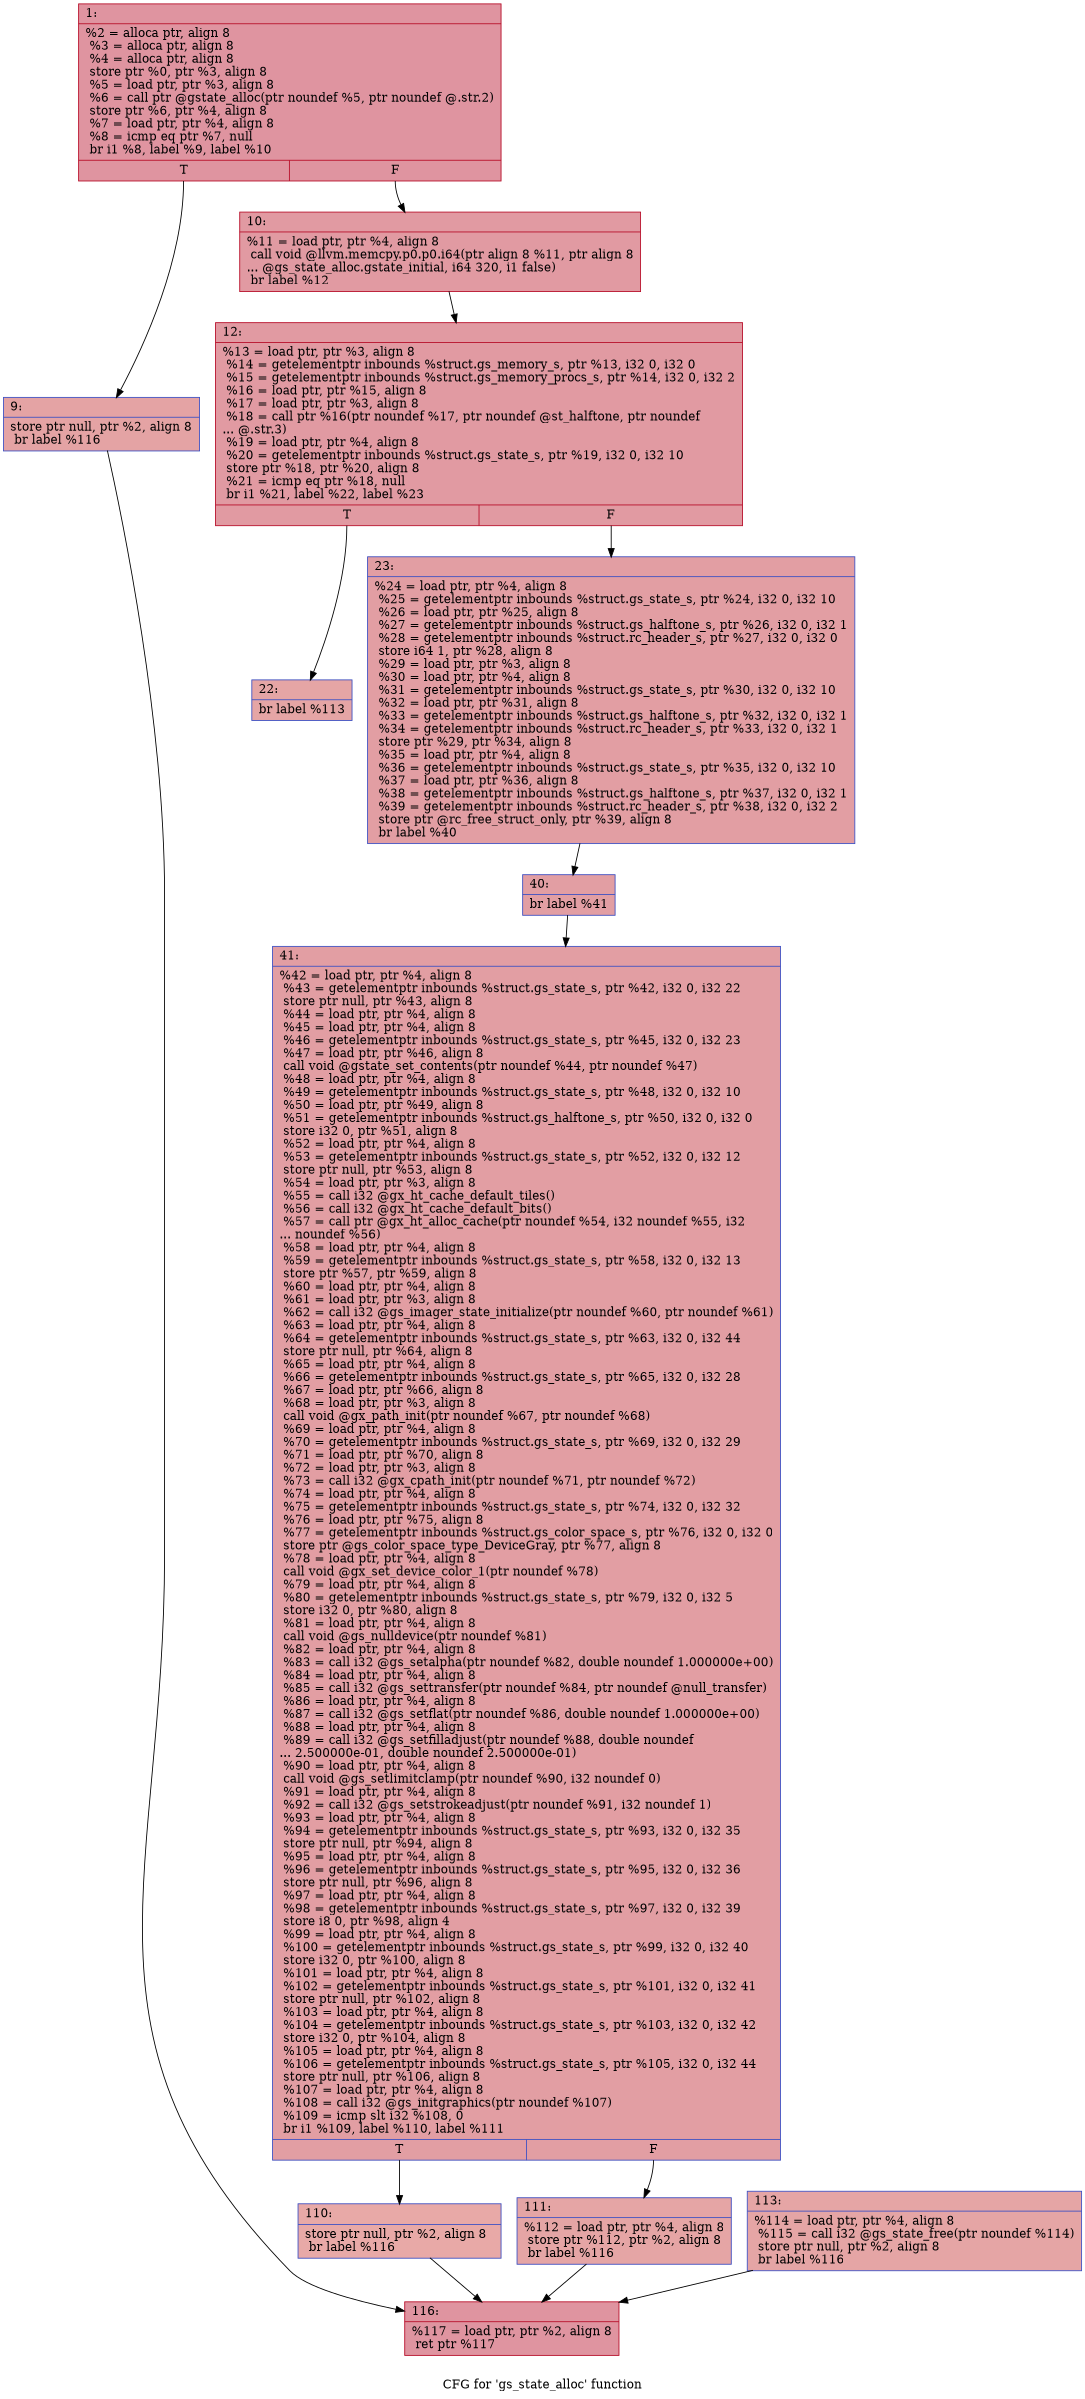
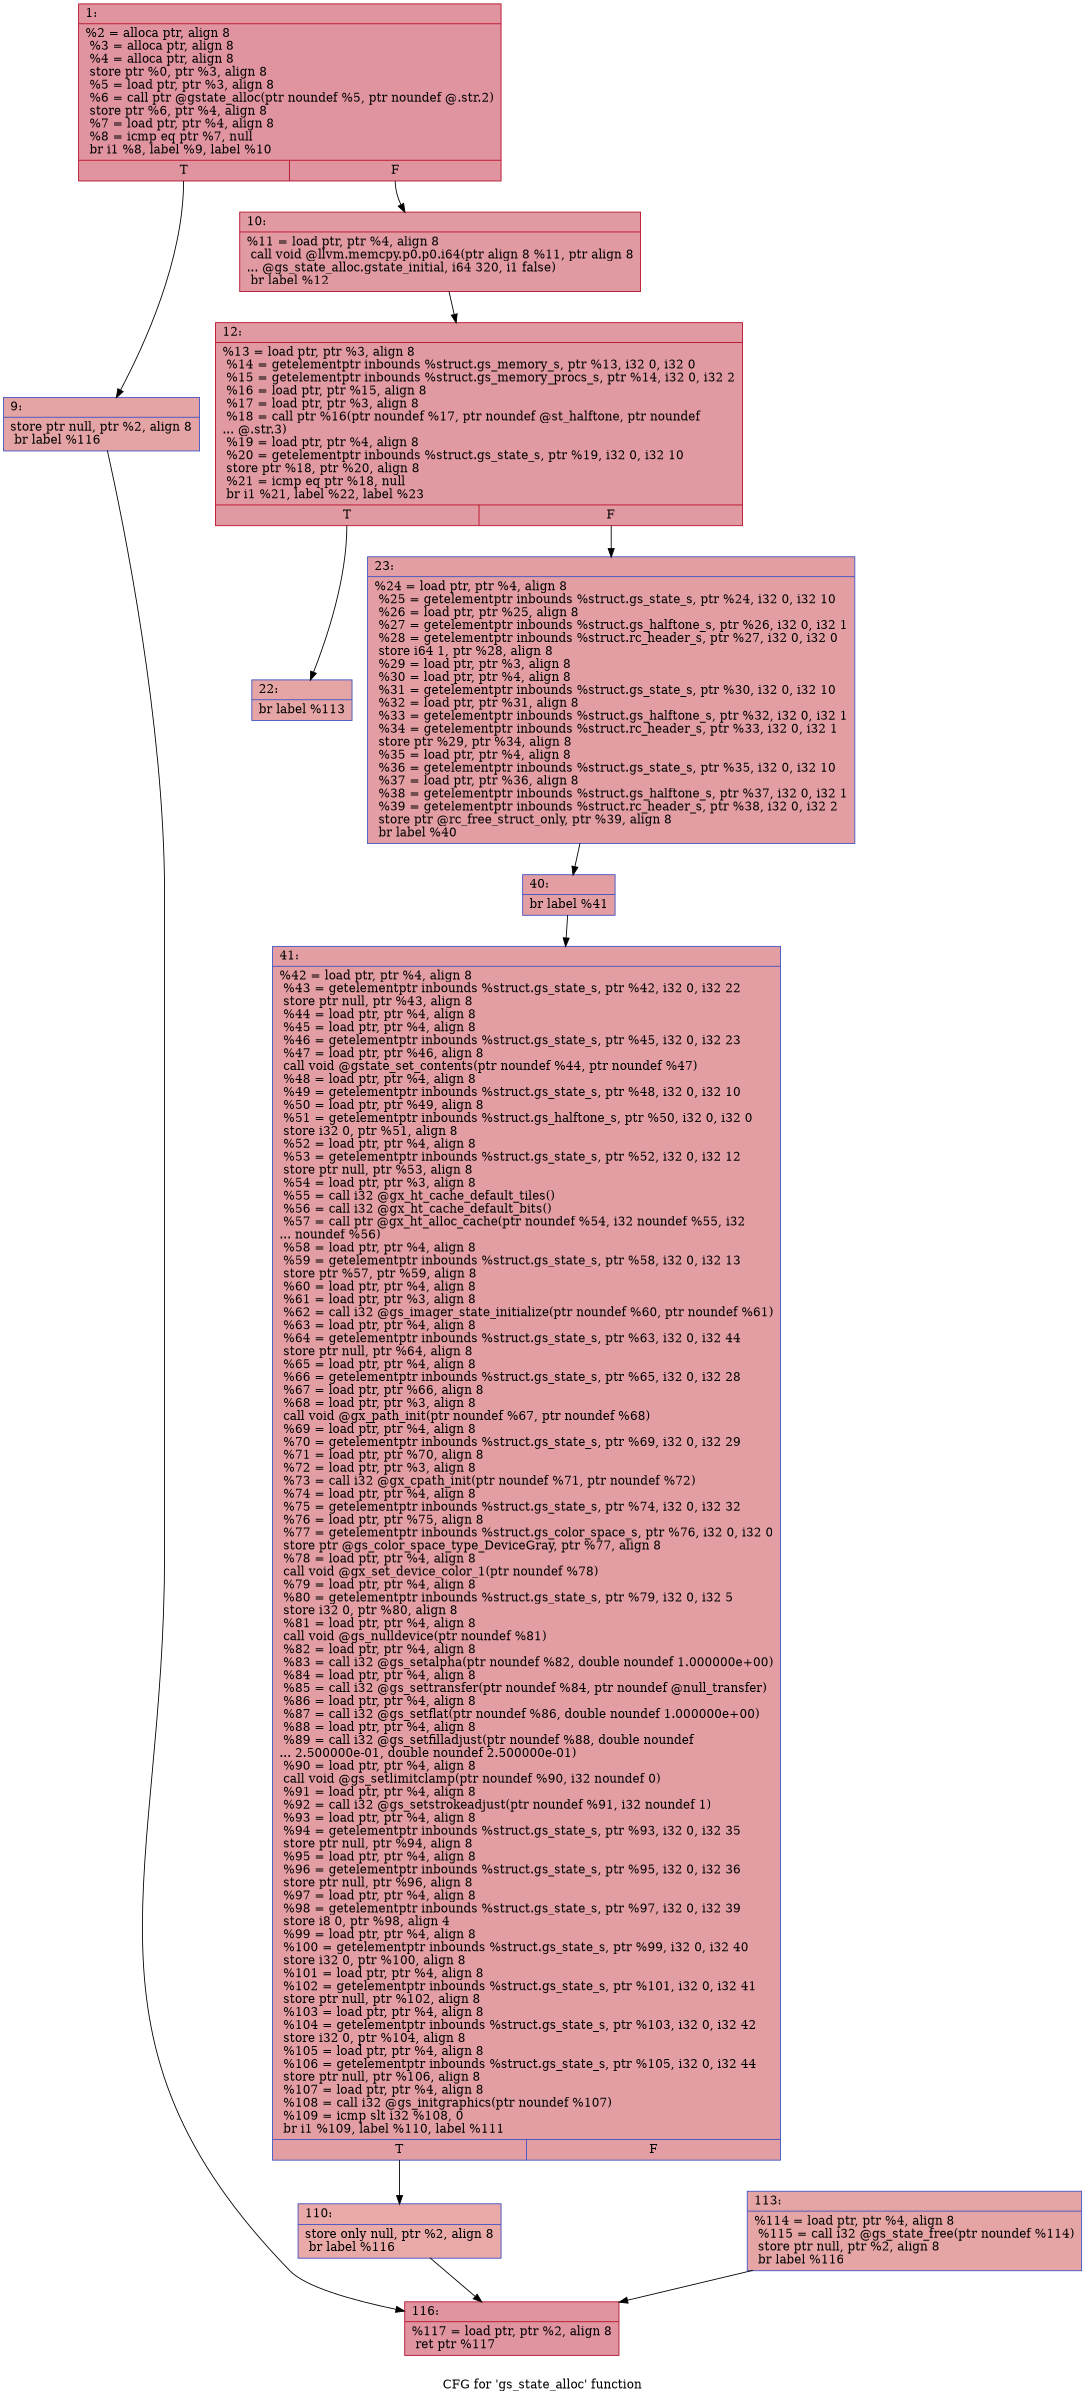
node "111:": removed
node "110:": text "store ptr null, ptr %2, align 8" -> "store only null, ptr %2, align 8"
